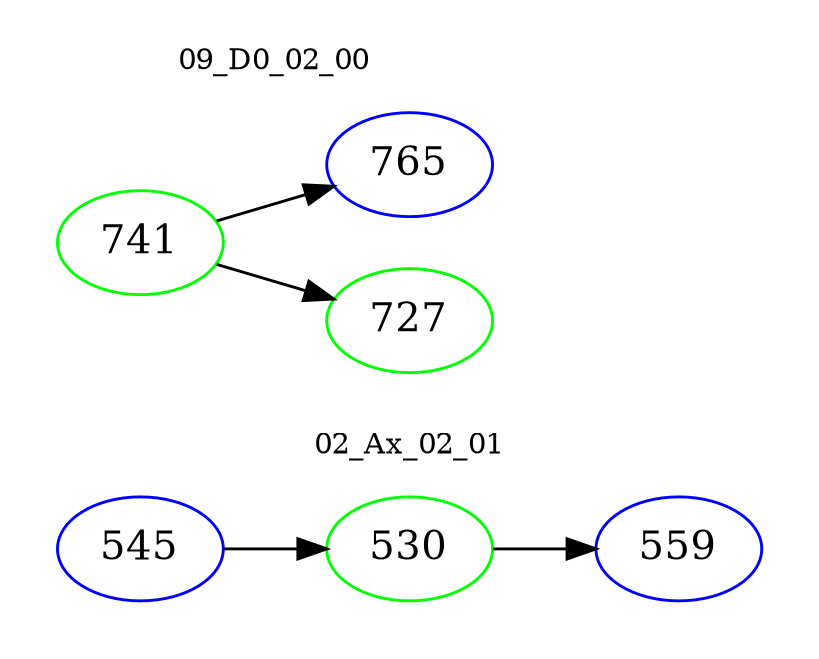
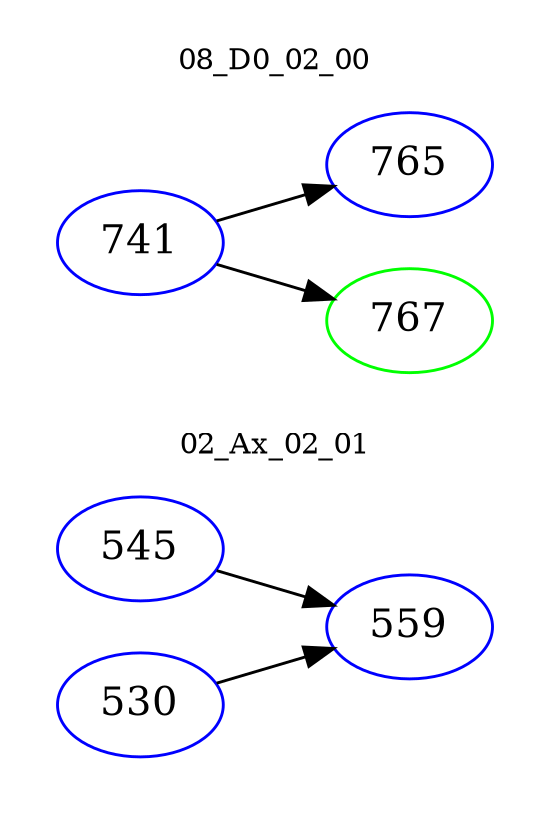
cluster "09_D0_02_00": label "09_D0_02_00" -> "08_D0_02_00"
node "741": color green -> blue
node "727": label "727" -> "767"
edge "545" -> "530": now "545" -> "559"
node "530": color green -> blue
